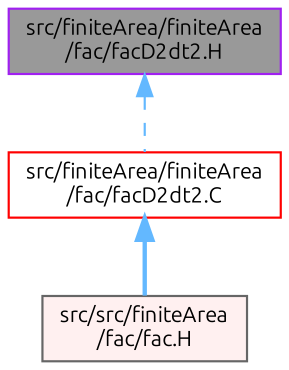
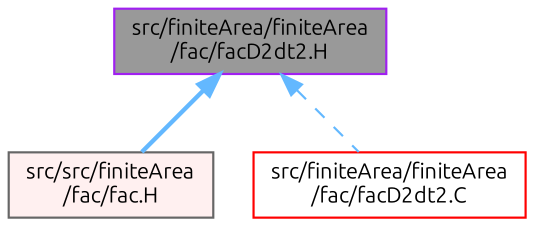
edge "src/src/finiteArea /fac/fac.H" -> "src/finiteArea/finiteArea /fac/facD2dt2.C": now "src/src/finiteArea /fac/fac.H" -> "src/finiteArea/finiteArea /fac/facD2dt2.H"
